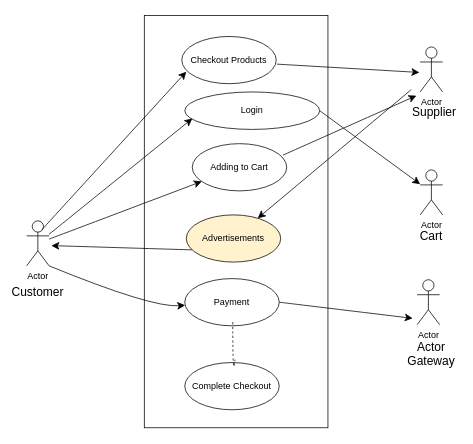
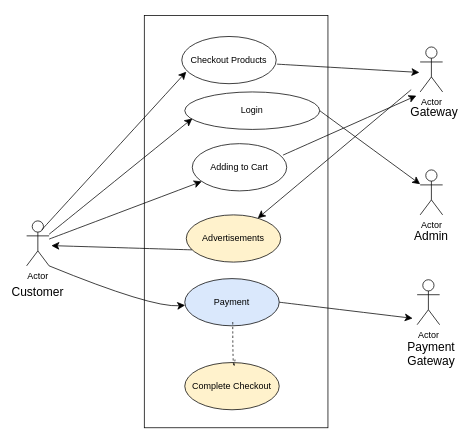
node "Supplier": label "Supplier" -> "Gateway"
node "Cart": label "Cart" -> "Admin"
node "Payment": fillcolor #ffffff -> #dae8fc
node "Actor Gateway": label "Actor Gateway" -> "Payment Gateway"
node "Complete Checkout": fillcolor #ffffff -> #fff2cc
